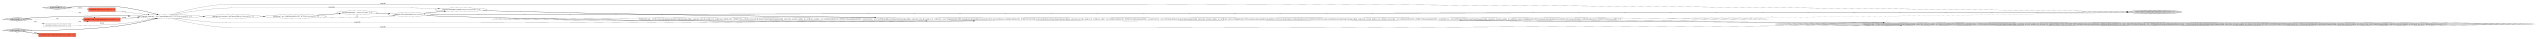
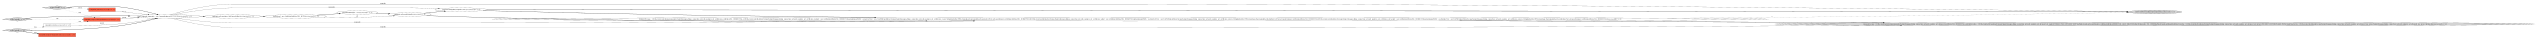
edge "composite.setLayoutData(gd)@@@7@@@['1', '1', '1']" -> "createTrustStoreConfigGroup(composite)@@@8@@@['0', '0', '1']": now "createSSLConfigHint(composite,true,1)@@@8@@@['0', '1', '0']" -> "createTrustStoreConfigGroup(composite)@@@8@@@['0', '0', '1']"
edge "createControl['1', '0', '0']" -> "Composite parent@@@2@@@['1', '0', '0']": now "createControl['0', '1', '0']" -> "Composite parent@@@2@@@['1', '0', '0']"
